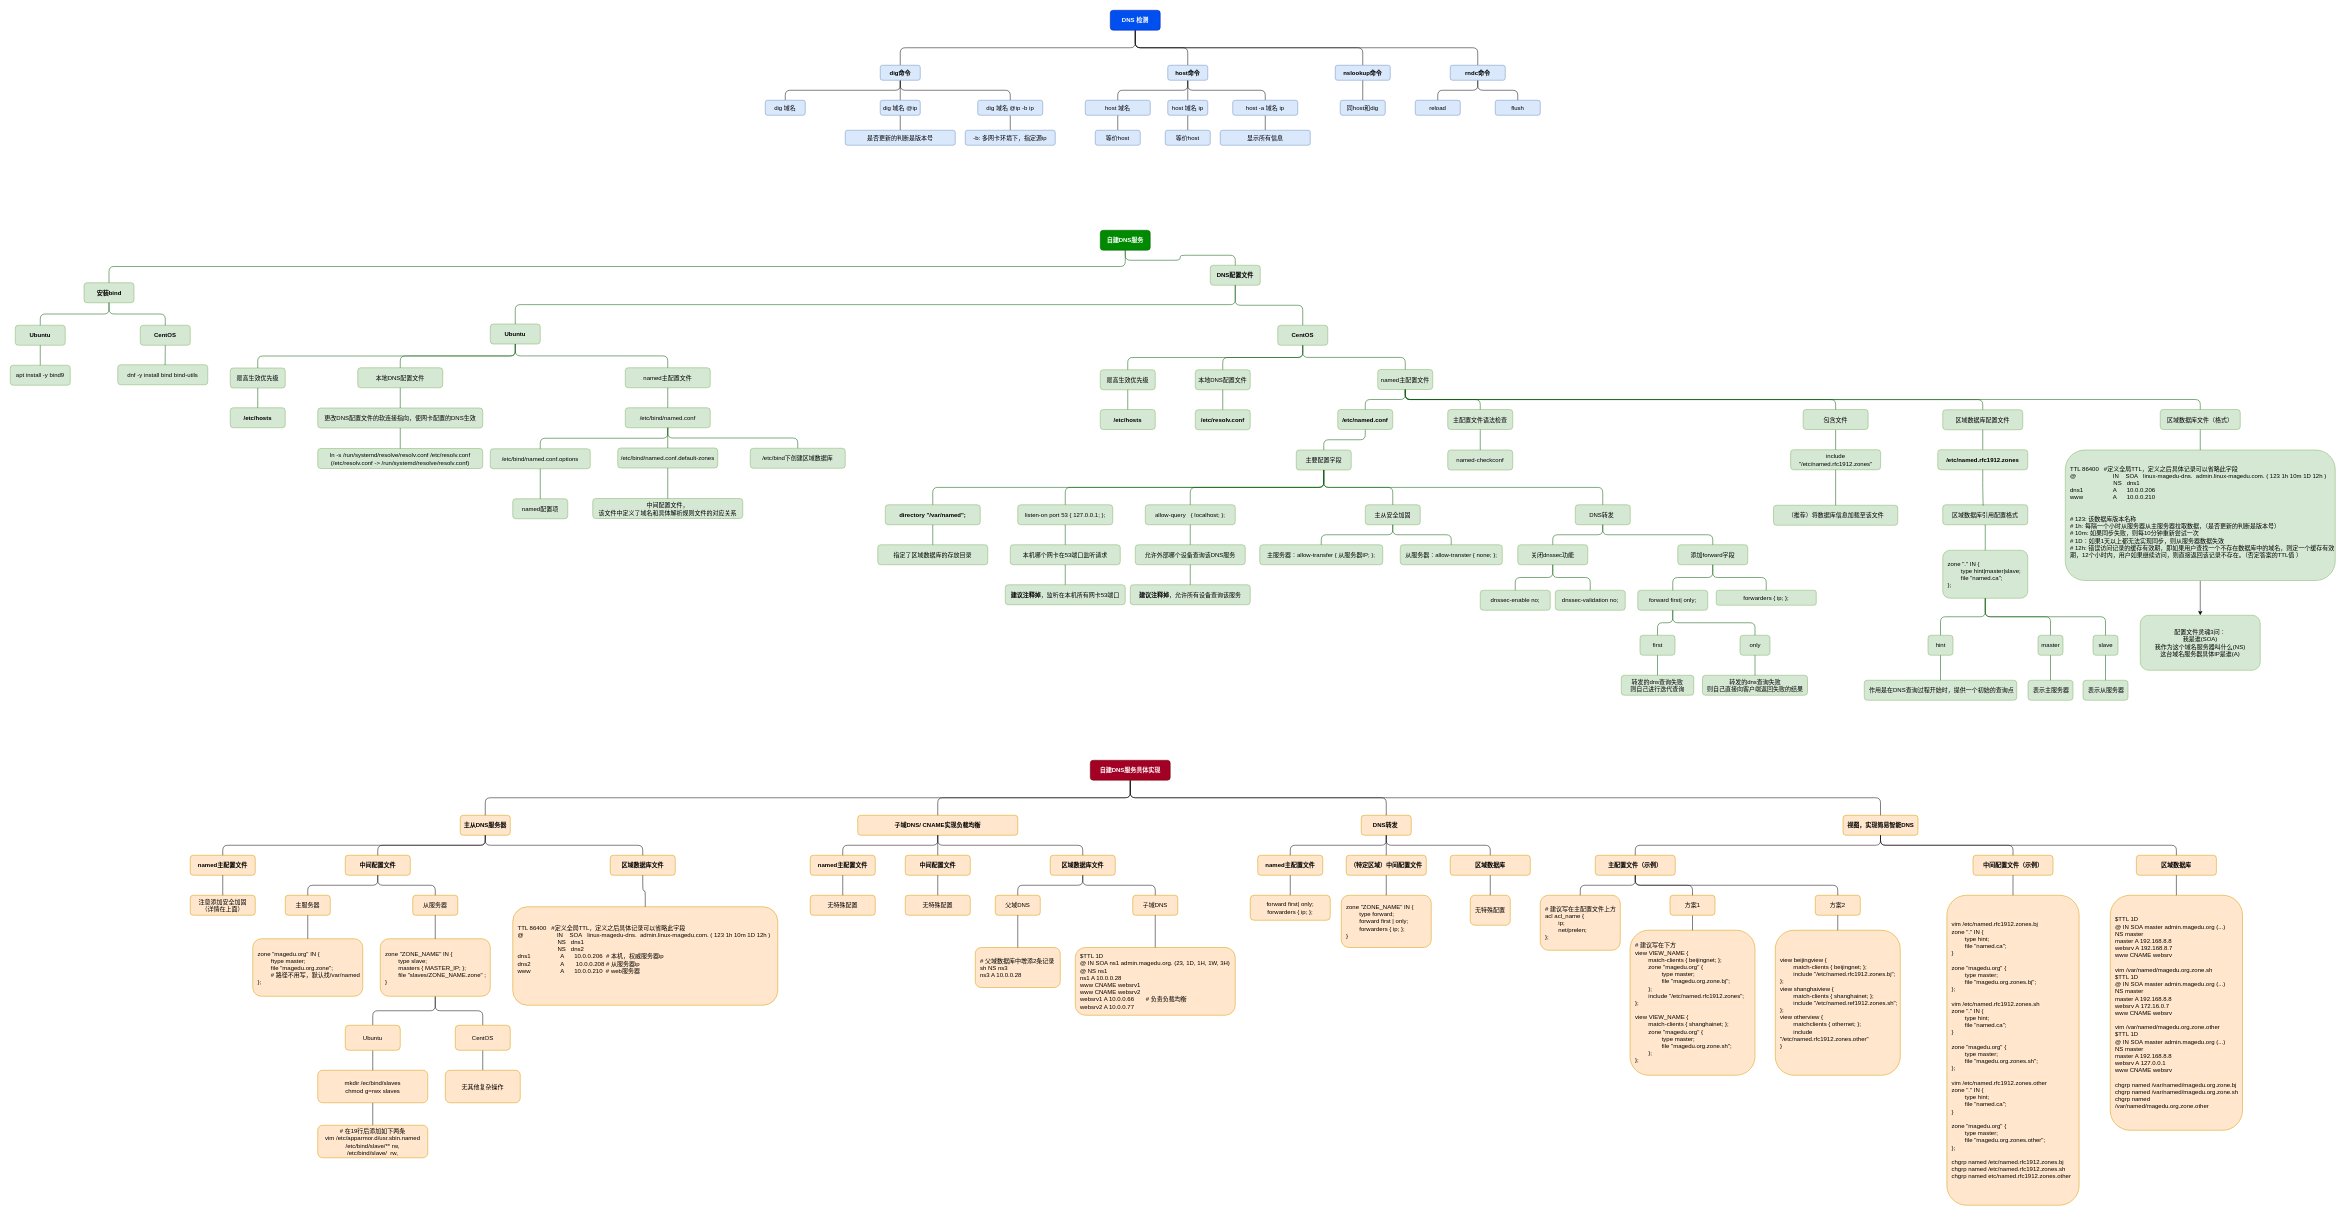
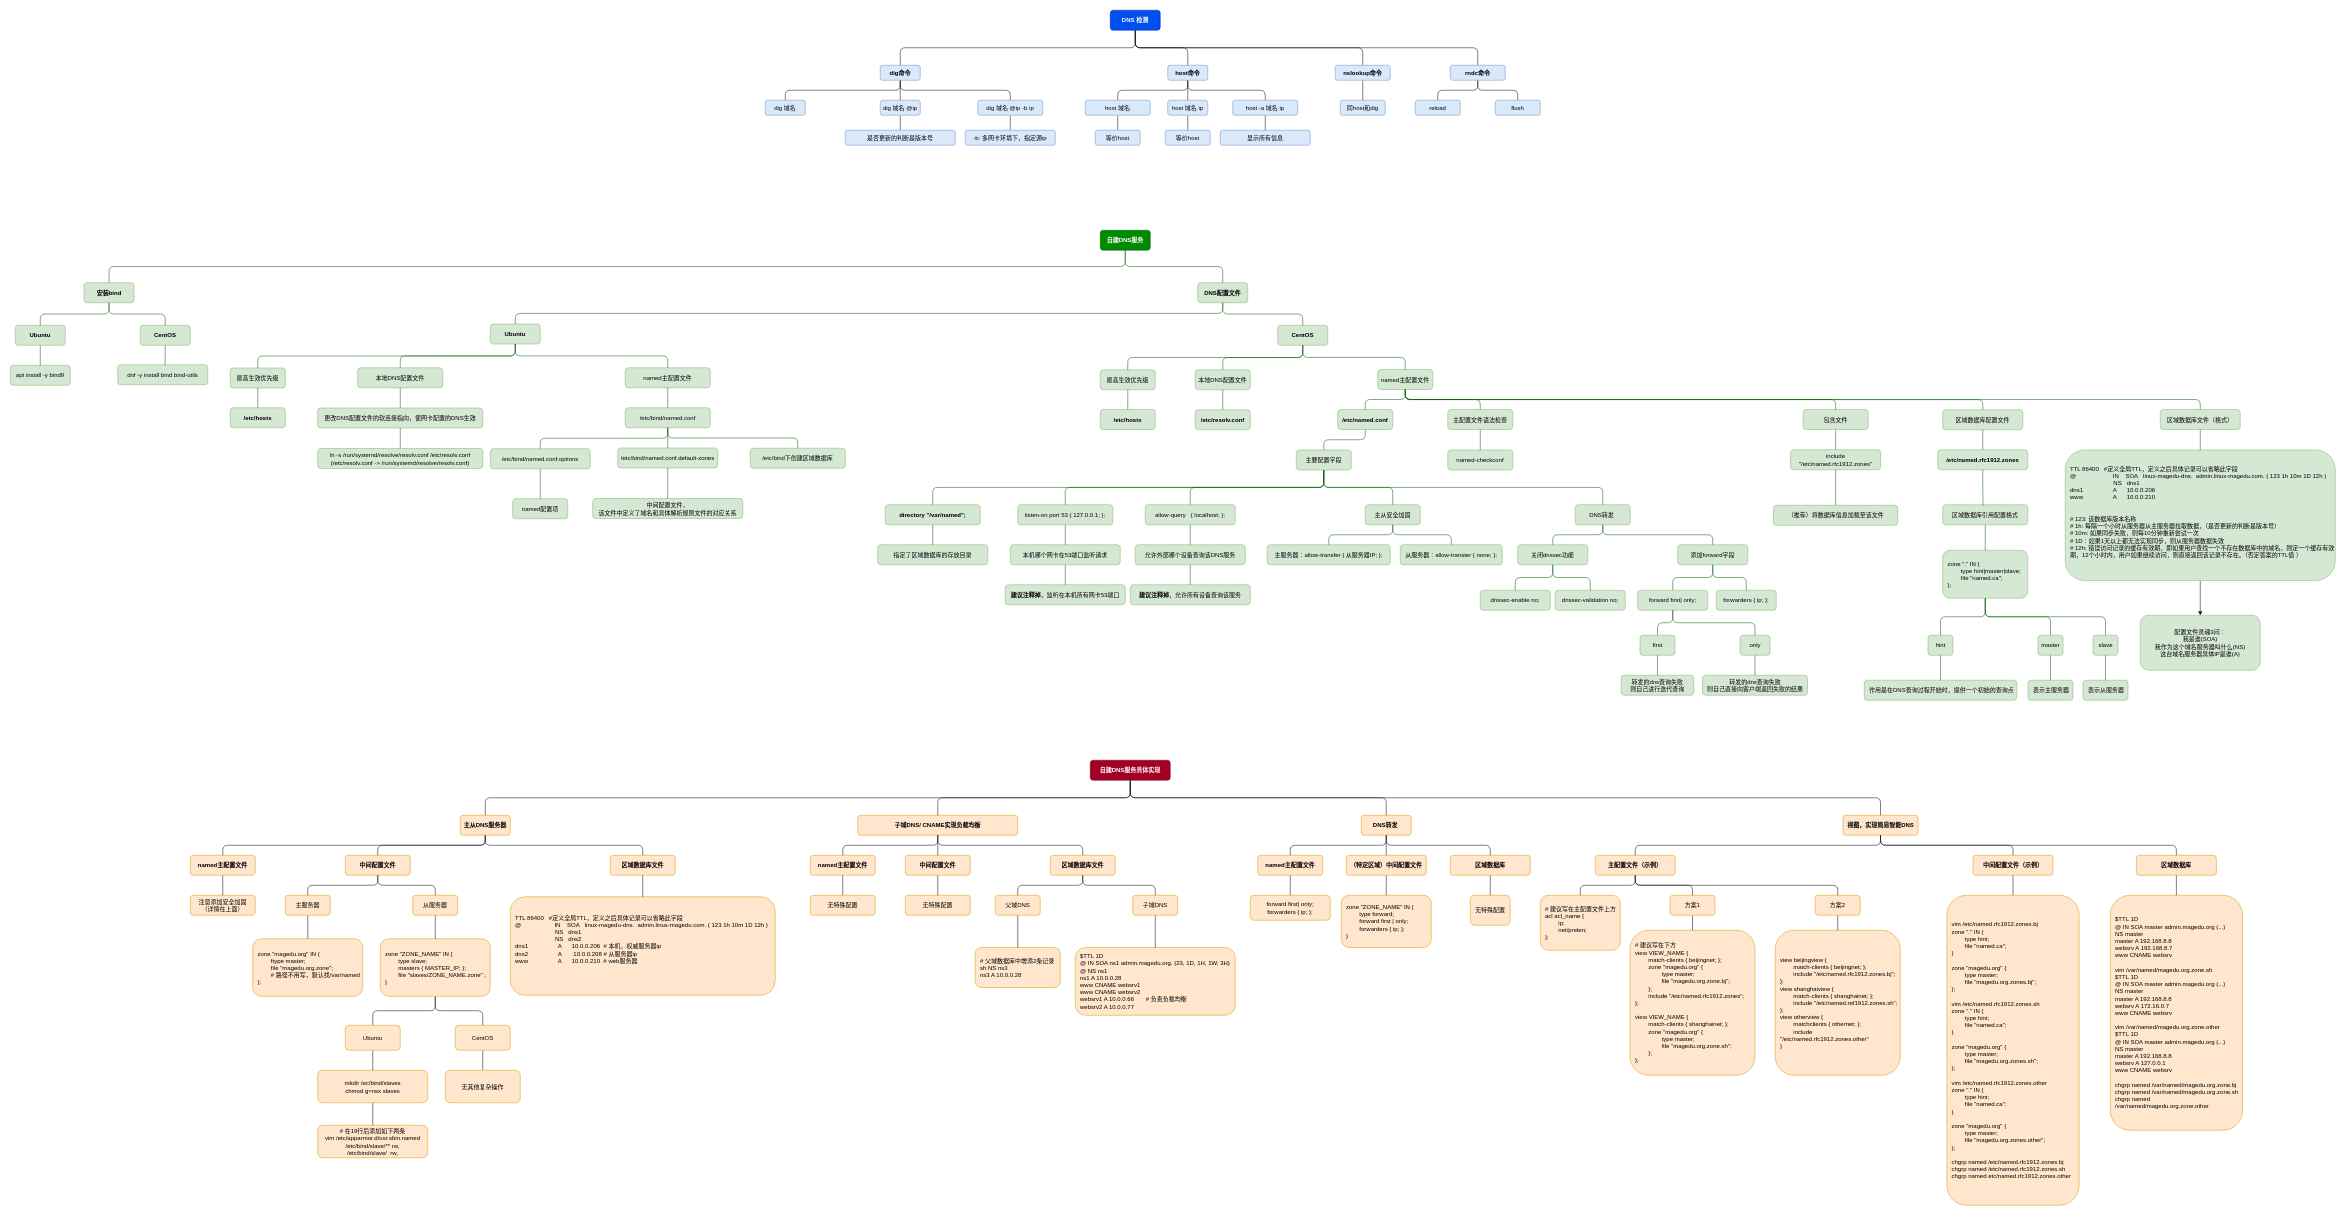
node "DNS配置文件": moved (1235, 275) -> (1223, 293)
node "主服务器：allow-transfer { 从服务器IP; };": moved (1321, 555) -> (1329, 555)
node "forwarders { ip; };": size 100x15 -> 60x20
node "TTL 86400 #定义全局TTL，定义之后具体记录可以省略此字段 @ IN SOA linux-magedu-dns. admin.linux-magedu.com. ( 123 1h 10m 1D 12h ) NS dns1 NS dns2 dns1 A 10.0.0.206 # 本机，权威服务器ip dns2 A 10.0.0.208 # 从服务器ip www A 10.0.0.210 # web服务器": moved (645, 956) -> (643, 946)
